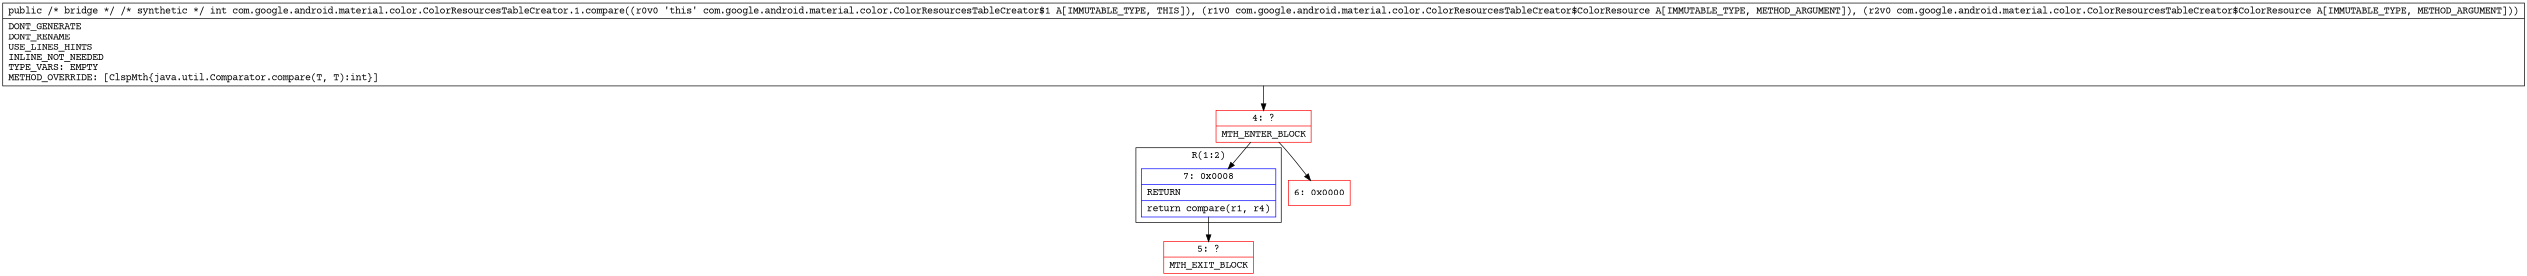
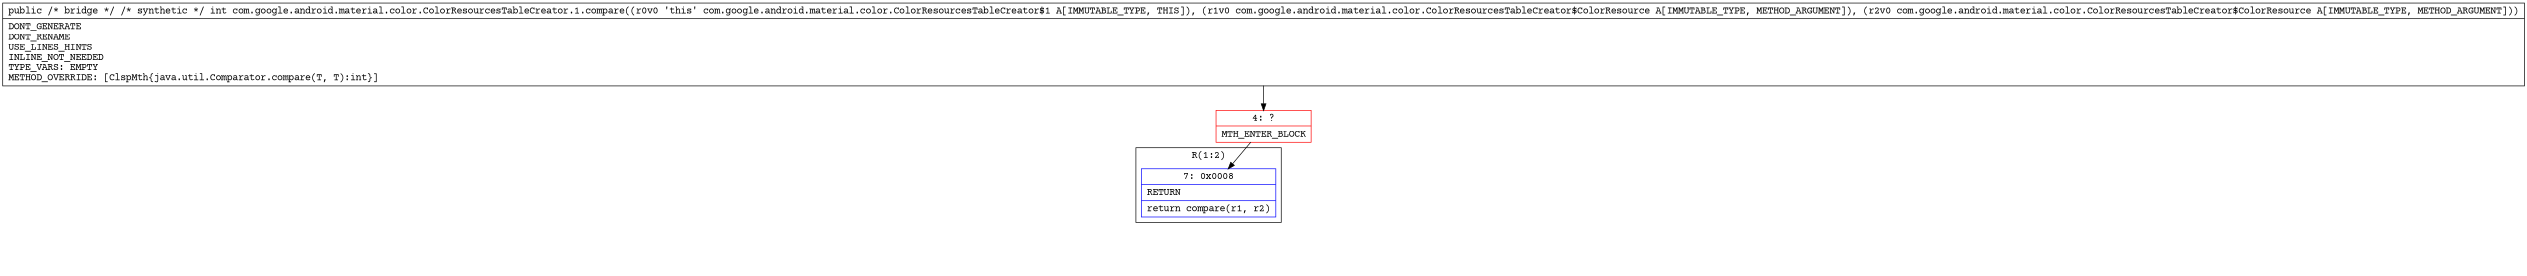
node "6: 0x0000": removed
node "7: 0x0008": text "return compare(r1, r4)" -> "return compare(r1, r2)"
node "5: ?": removed
